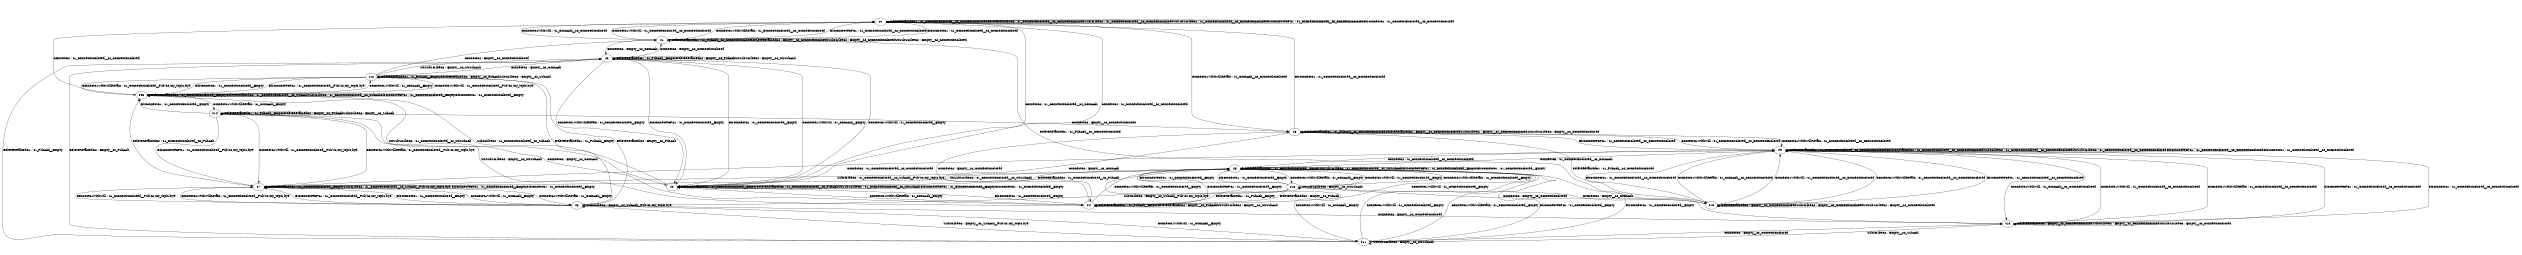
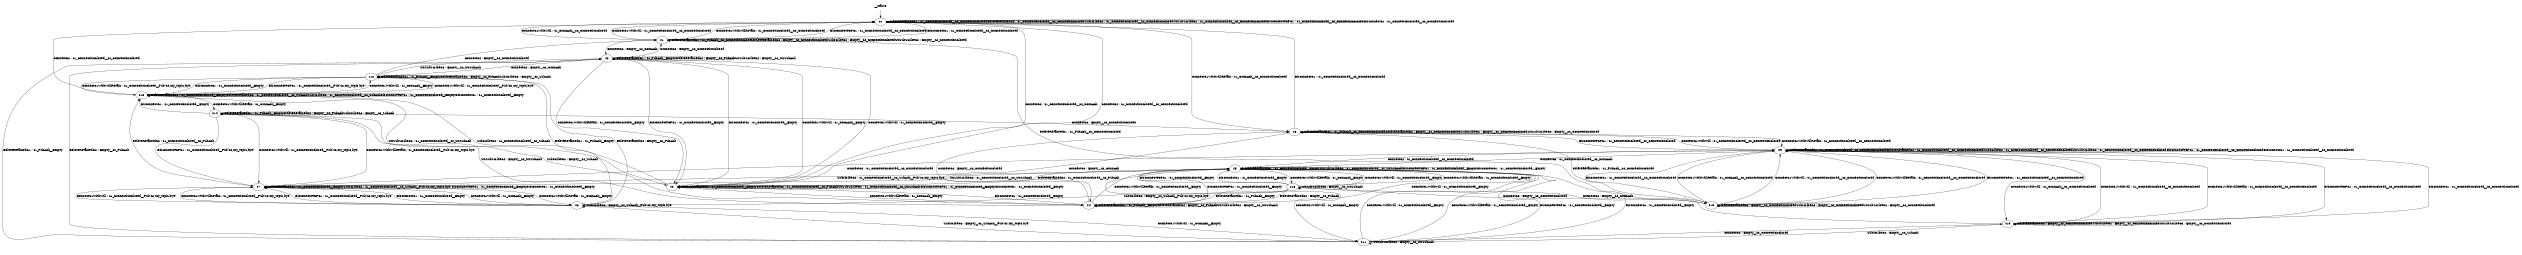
node "__start0": added
node "s43": label "s43" -> "s13"
edge "s4" -> "s14": label "ConnectC2 / Empty__c2_ConnAck" -> "SubscribeC2 / Empty__c2_SubAck"
edge "s8" -> "s10": removed, label "ConnectC2 / Empty__c2_ConnectionClosed"
